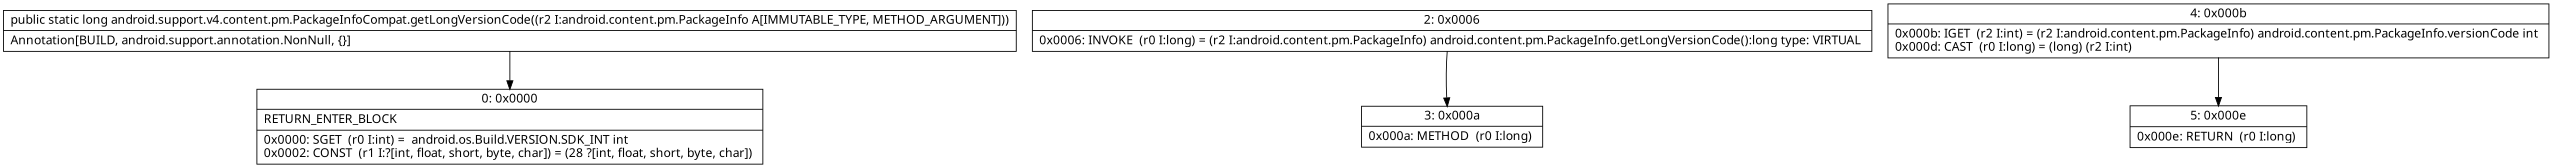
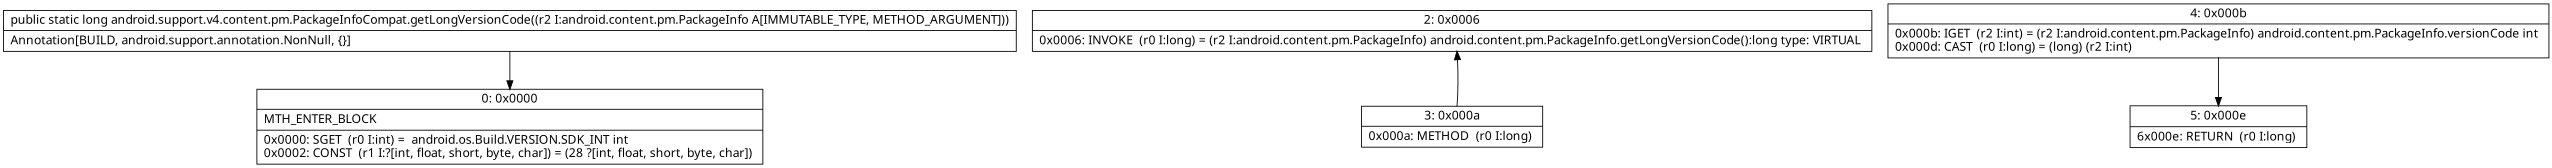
edge "2: 0x0006" -> "3: 0x000a": reversed
node "0: 0x0000": text "RETURN_ENTER_BLOCK" -> "MTH_ENTER_BLOCK"
node "5: 0x000e": text "0x000e: RETURN  (r0 I:long)" -> "6x000e: RETURN  (r0 I:long)"
